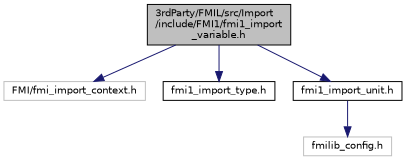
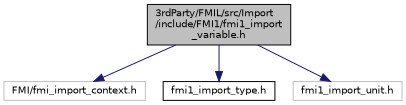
node "fmi1_import_unit.h": color black -> grey75
node "fmilib_config.h": removed
